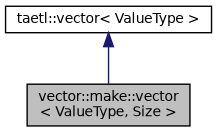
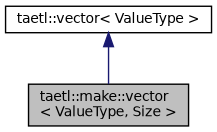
node "vector::make::vector < ValueType, Size >": label "vector::make::vector < ValueType, Size >" -> "taetl::make::vector < ValueType, Size >"
